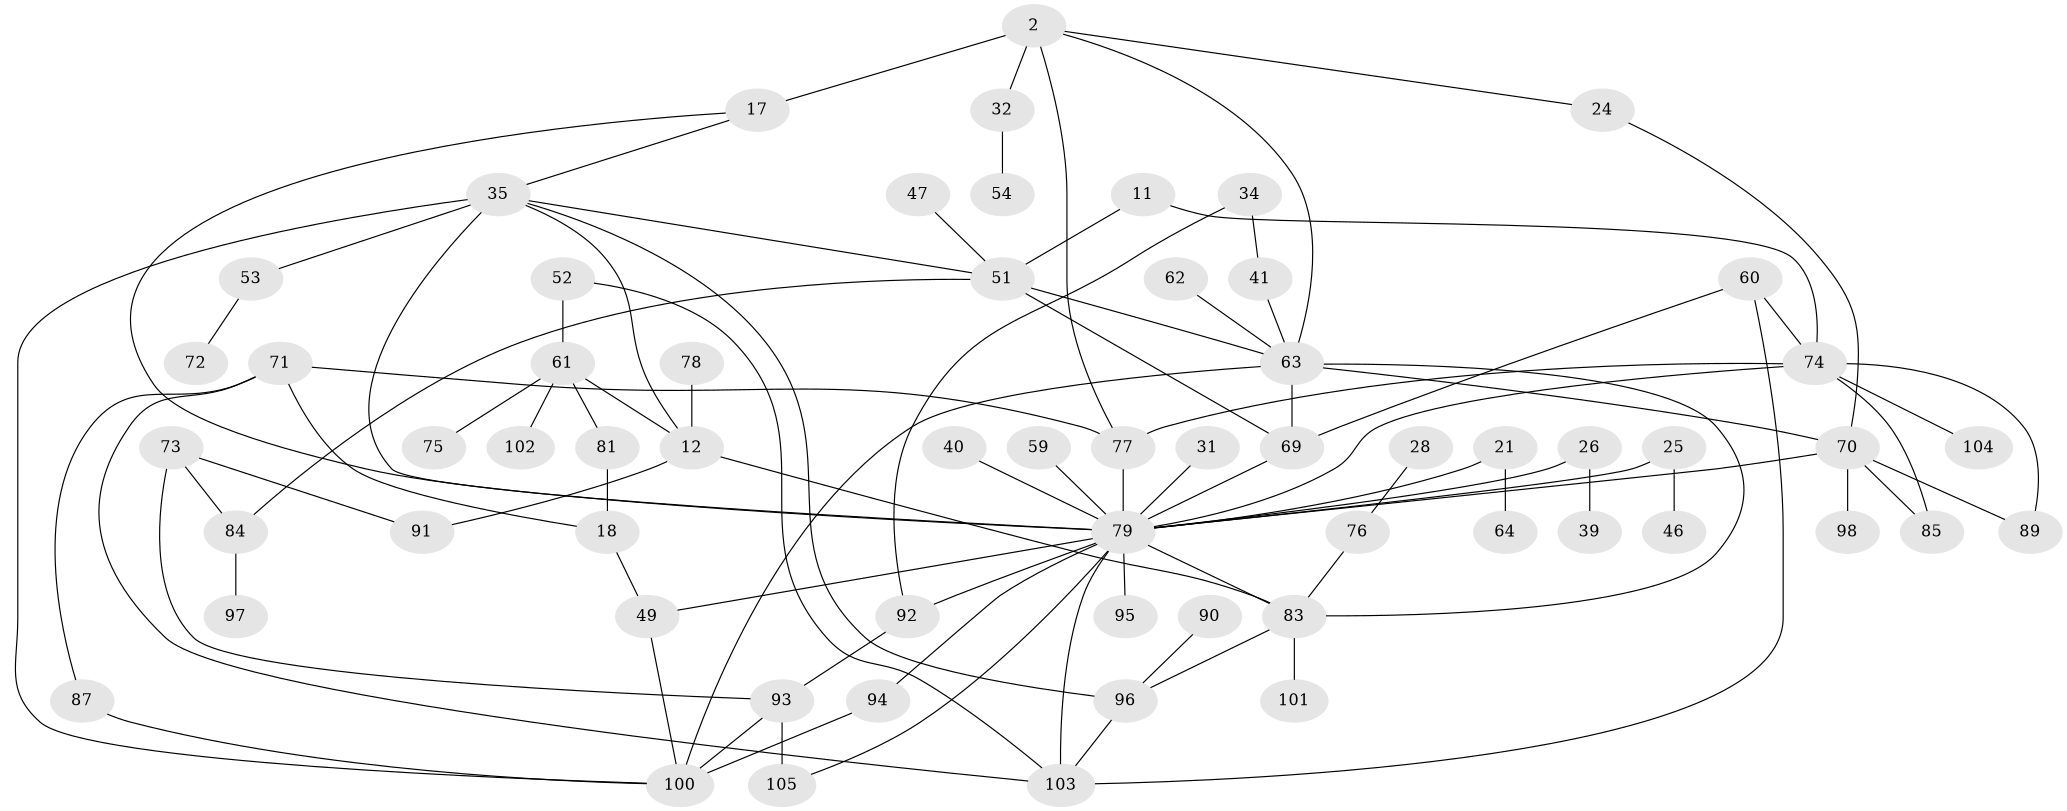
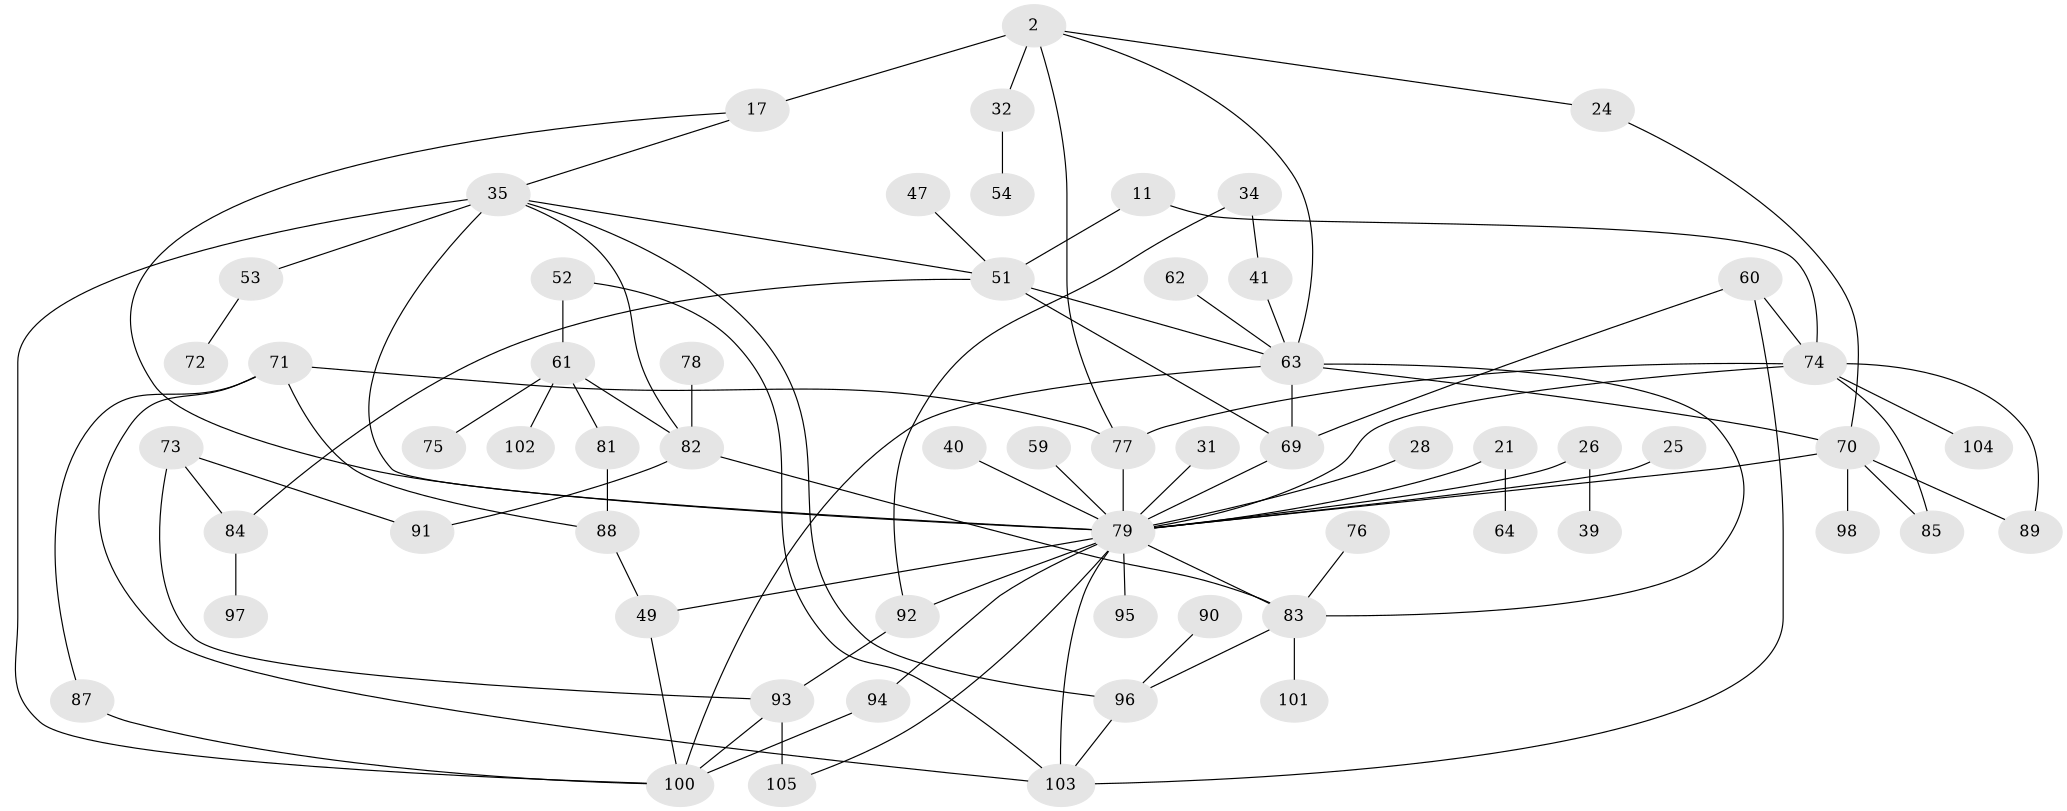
node "12": label "12" -> "82"
edge "28" -- "76": now "28" -- "79"
node "18": label "18" -> "88"
node "46": removed
